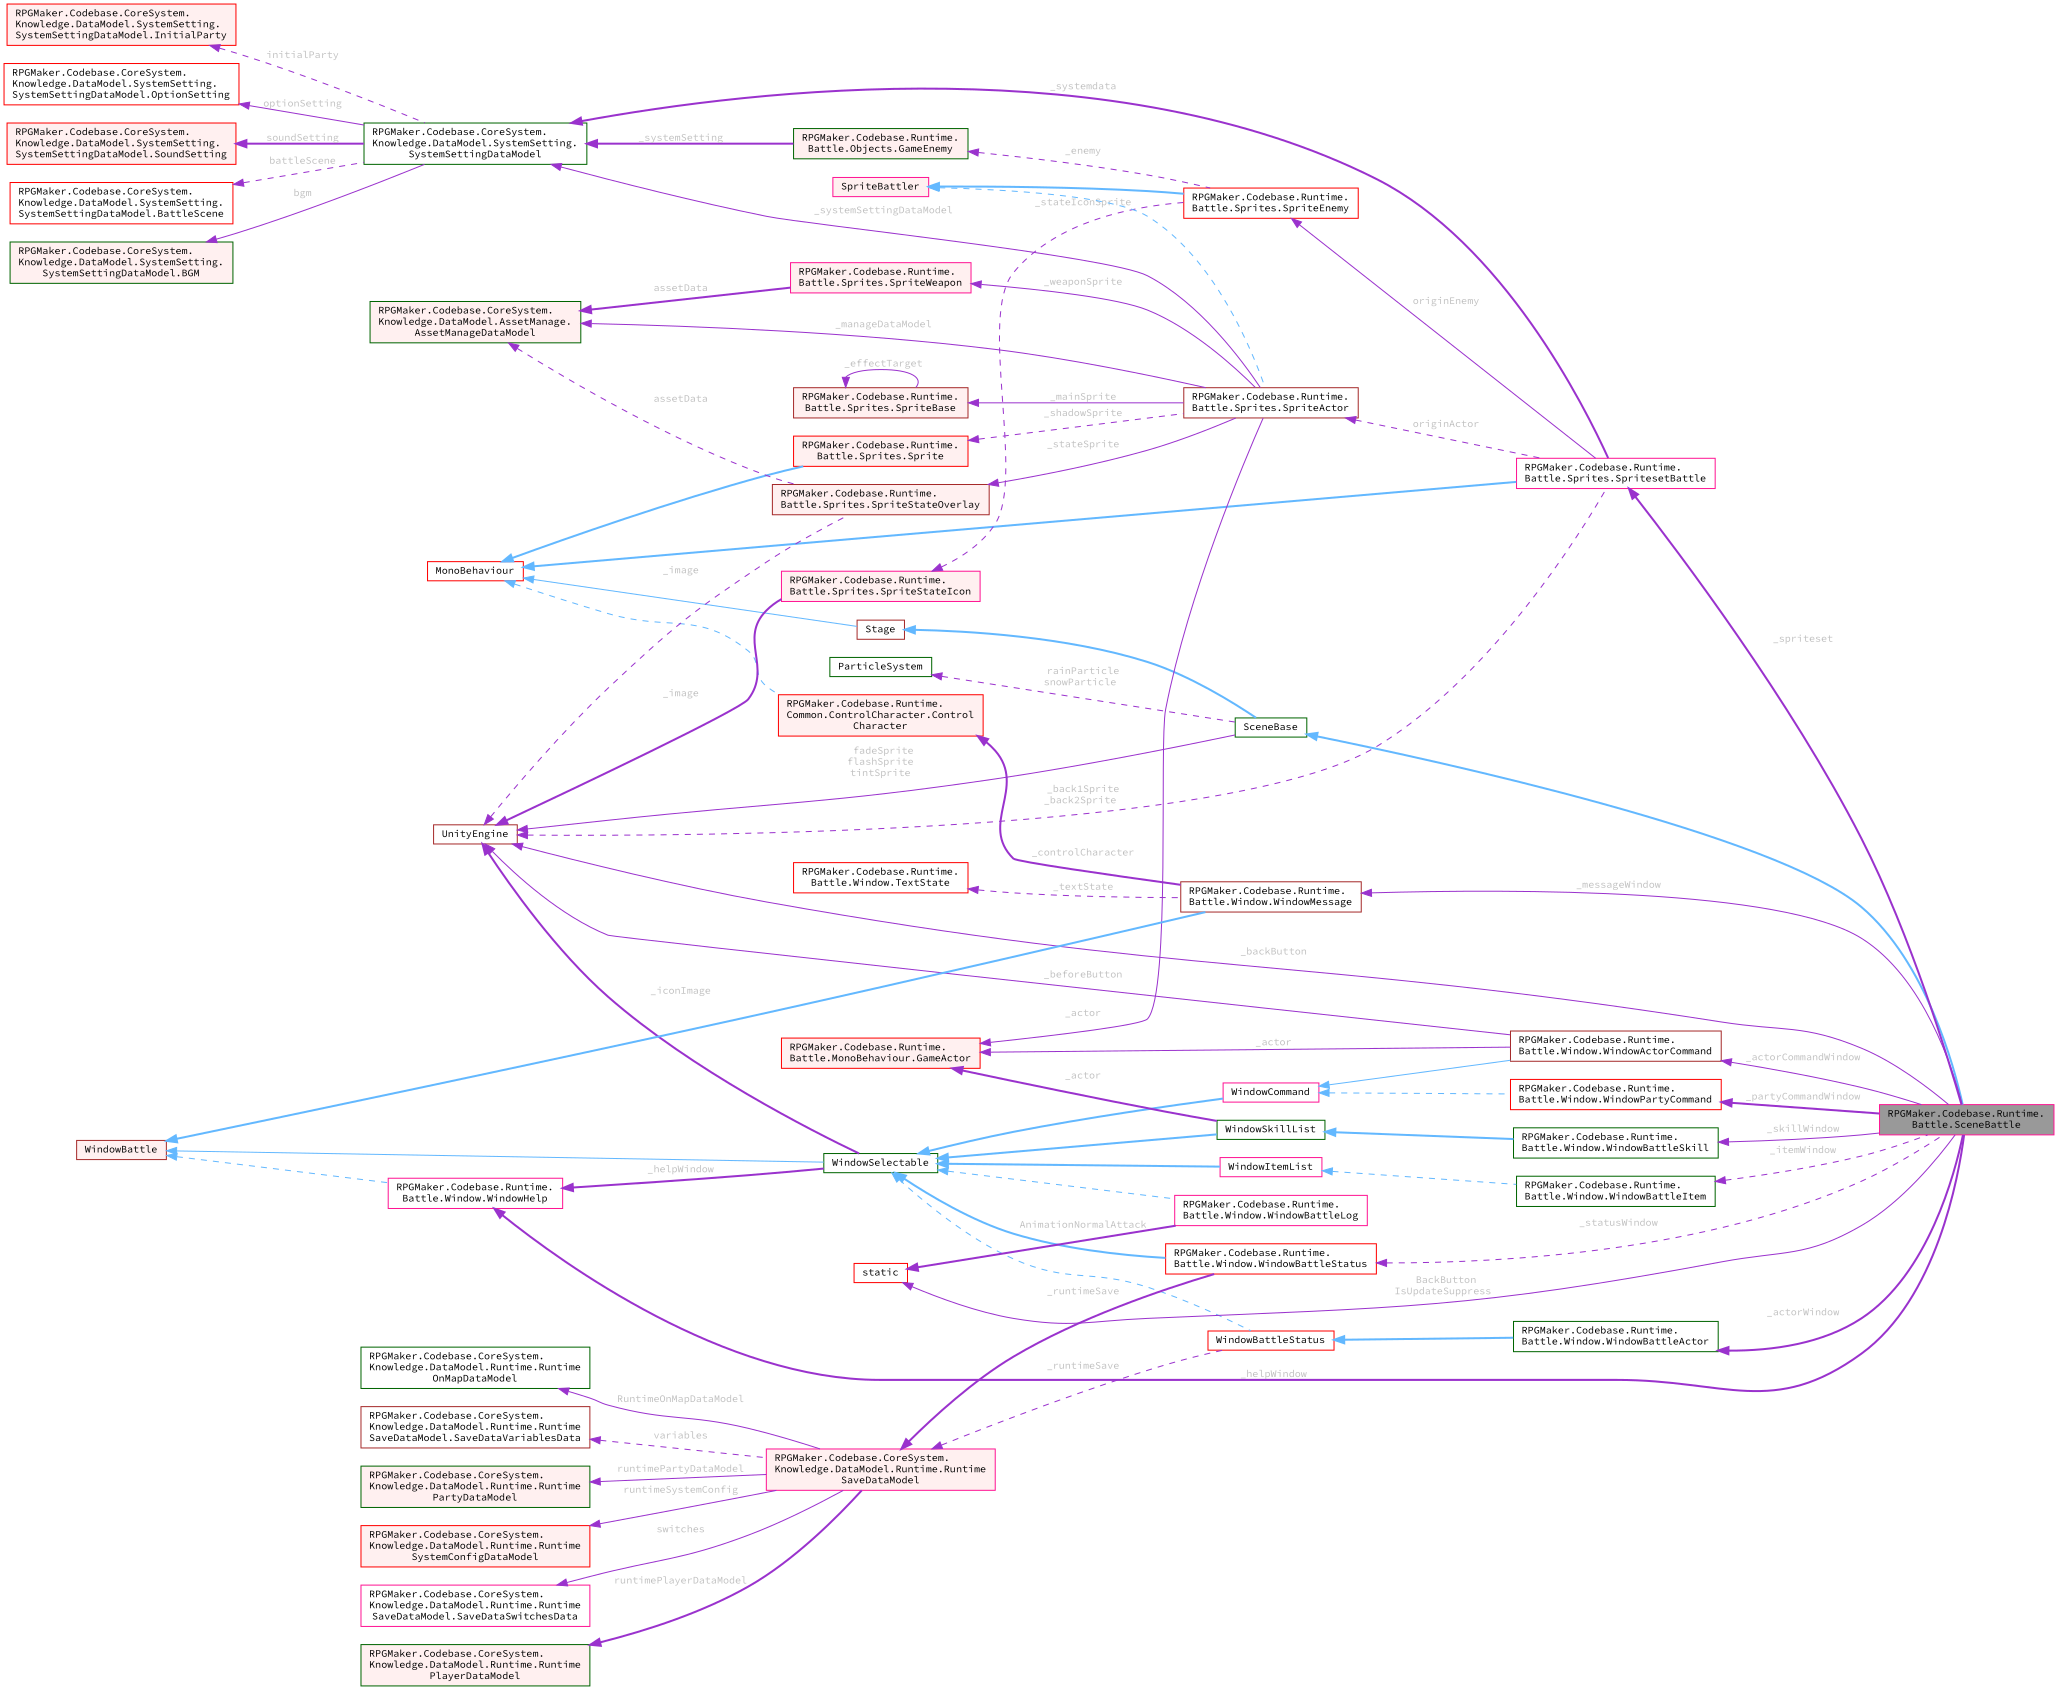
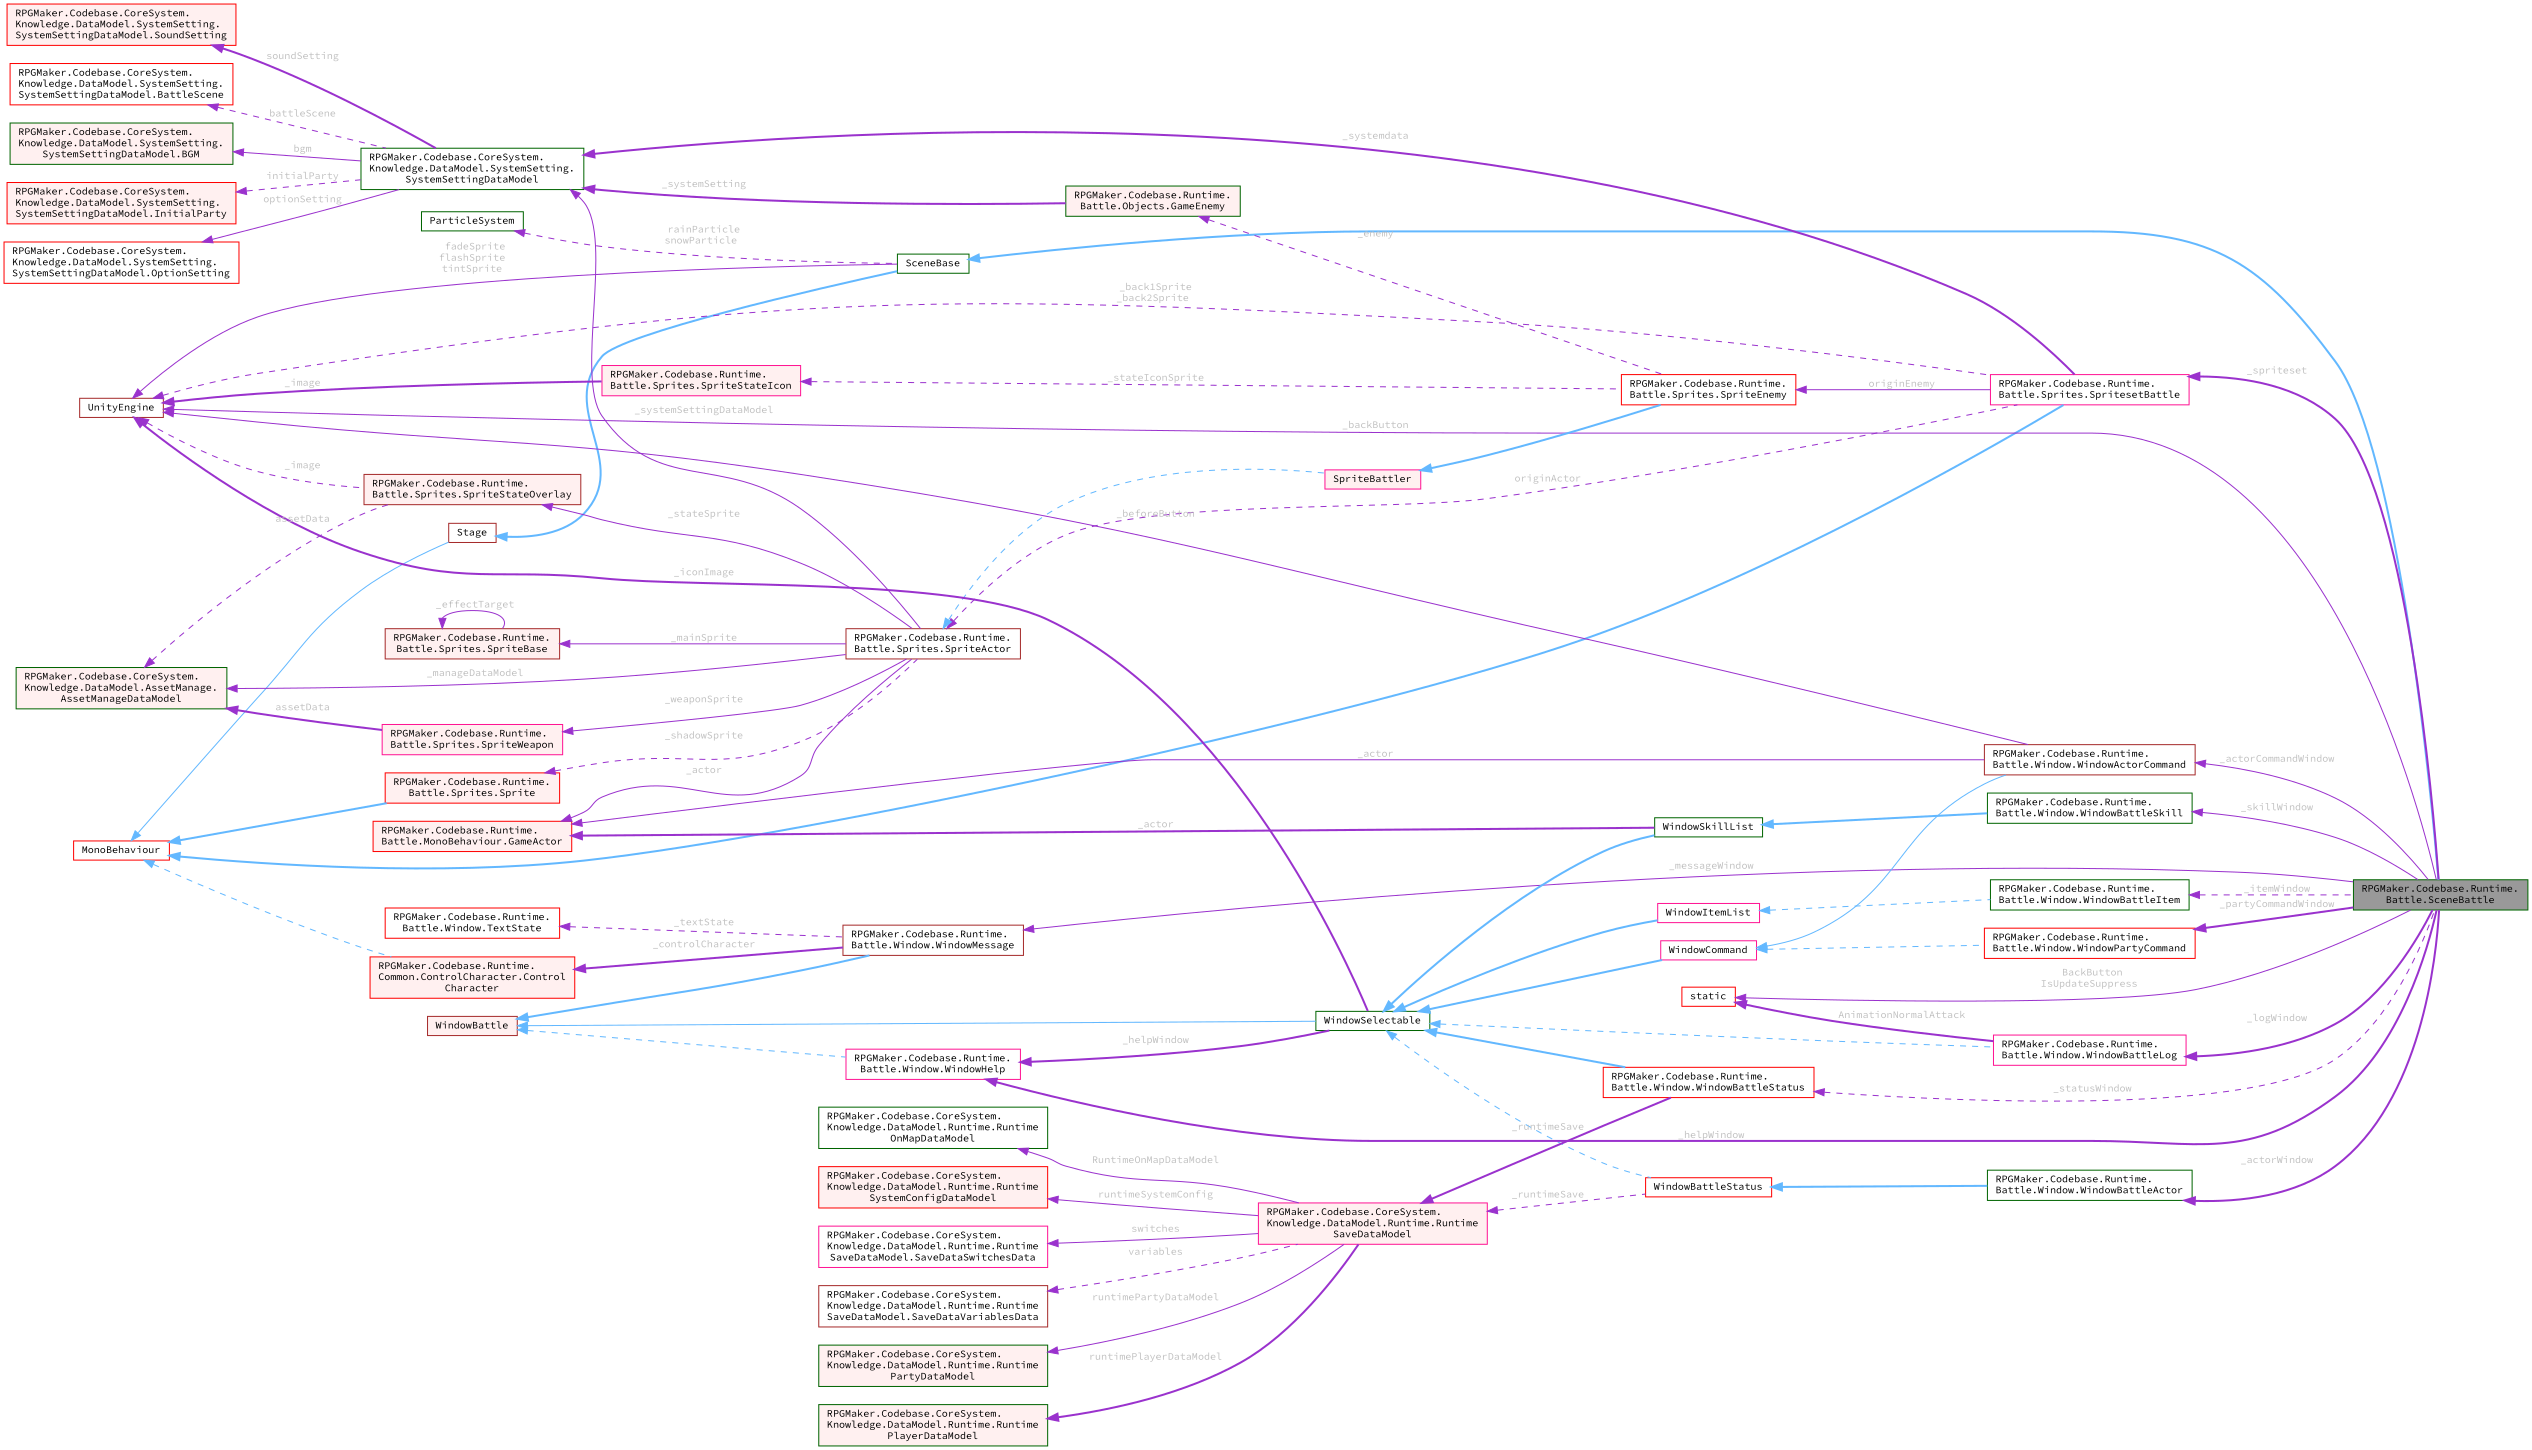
edge "RPGMaker.Codebase.Runtime. Battle.Sprites.SpriteActor" -> "SpriteBattler": reversed
edge "RPGMaker.Codebase.Runtime. Battle.SceneBattle" -> "RPGMaker.Codebase.Runtime. Battle.Window.WindowBattleLog": added, label "_logWindow"
node "RPGMaker.Codebase.Runtime. Battle.SceneBattle": color deeppink -> darkgreen
